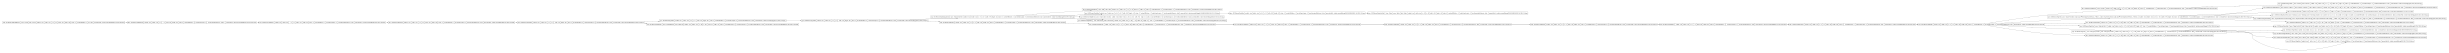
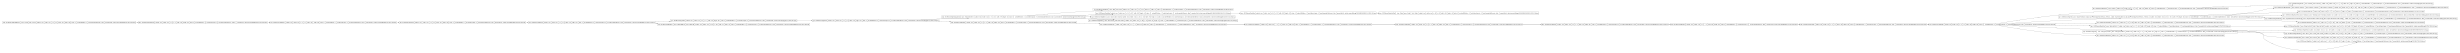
node "type = XCUIElementTypeApplication": text "the = false" -> "eventGeneratedOnElement = false"
